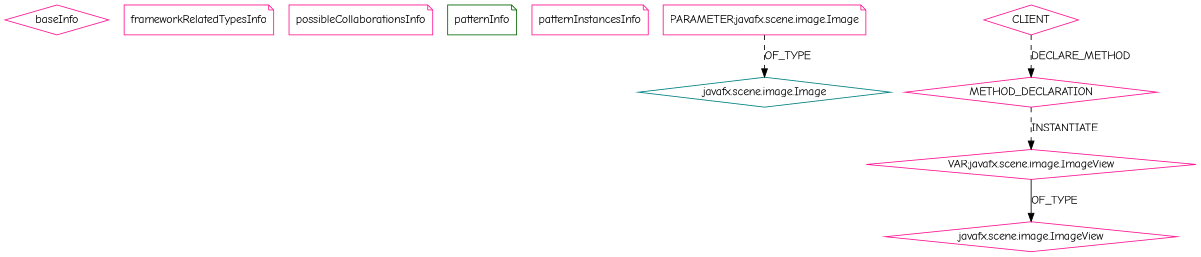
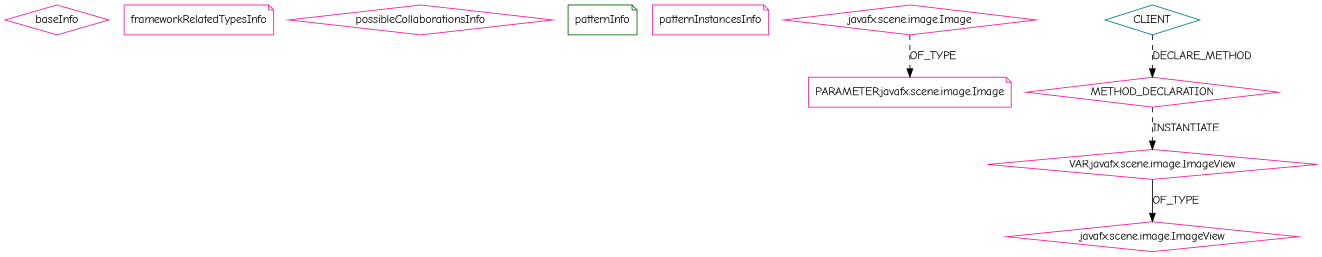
node "possibleCollaborationsInfo": shape note -> diamond
node "CLIENT": color deeppink -> teal
edge "PARAMETER:javafx.scene.image.Image" -> "javafx.scene.image.Image": reversed
node "javafx.scene.image.Image": color teal -> deeppink
